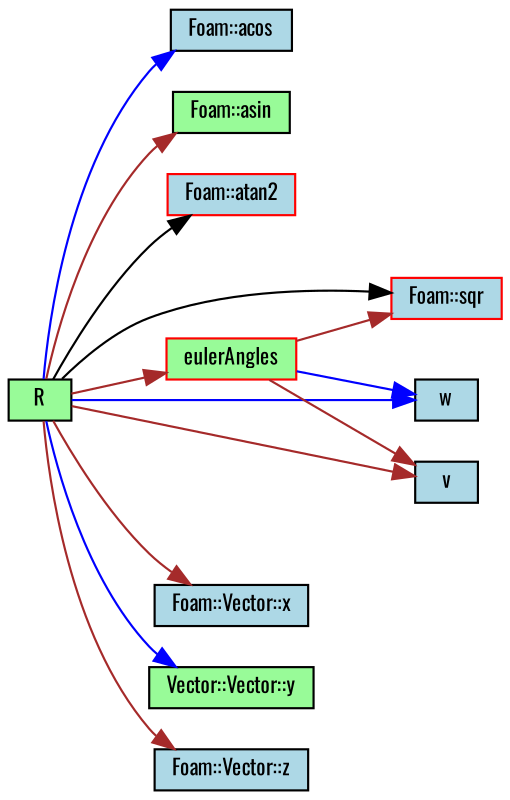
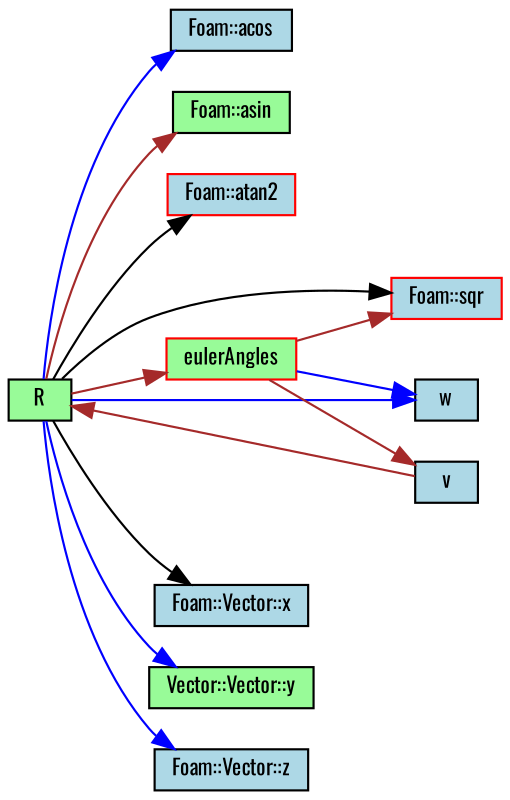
edge "R" -> "v": reversed
edge "R" -> "Foam::Vector::x": color brown -> black
edge "R" -> "Foam::Vector::z": color brown -> blue
